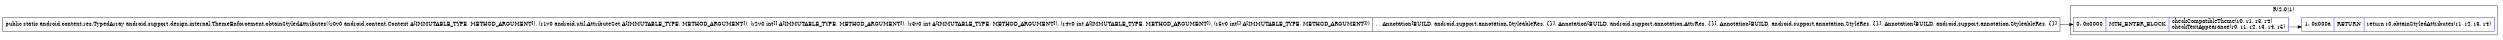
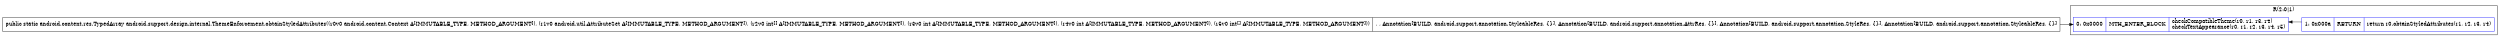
edge "0: 0x0000" -> "1: 0x000a": reversed
